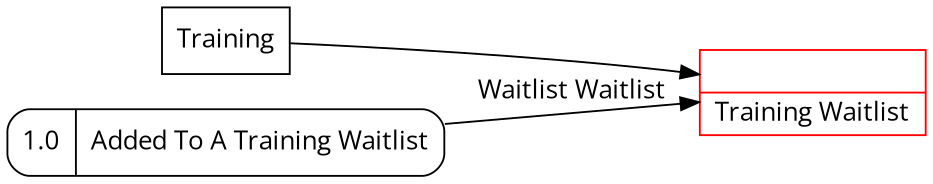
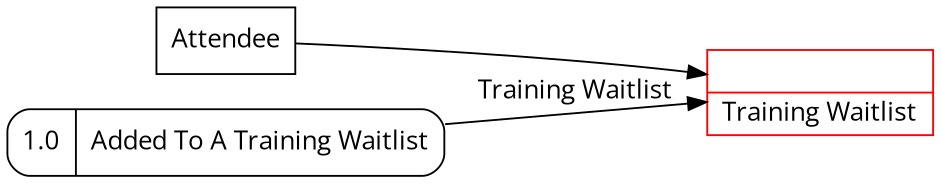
node "Training": label "Training" -> "Attendee"
edge "1.0" -> "Training Waitlist": label "Waitlist Waitlist" -> "Training Waitlist"
